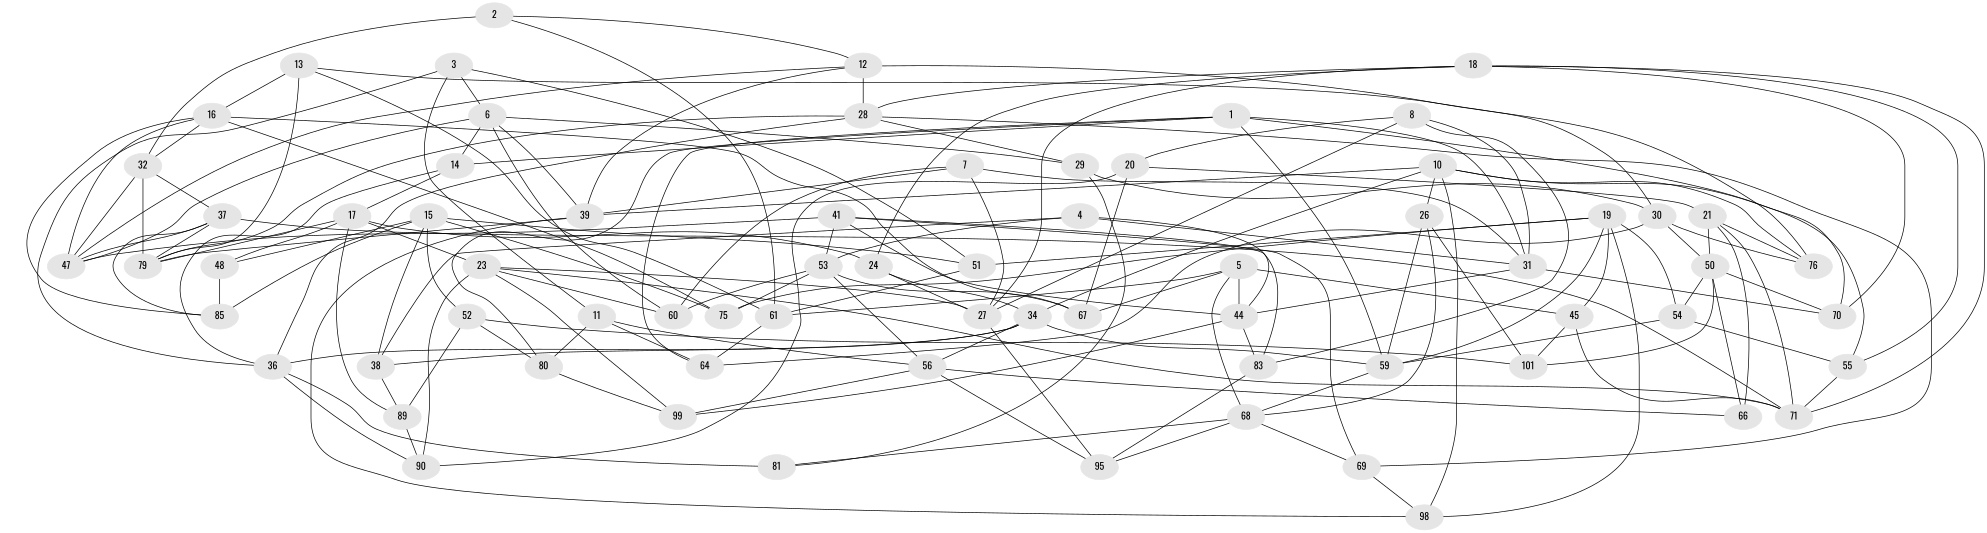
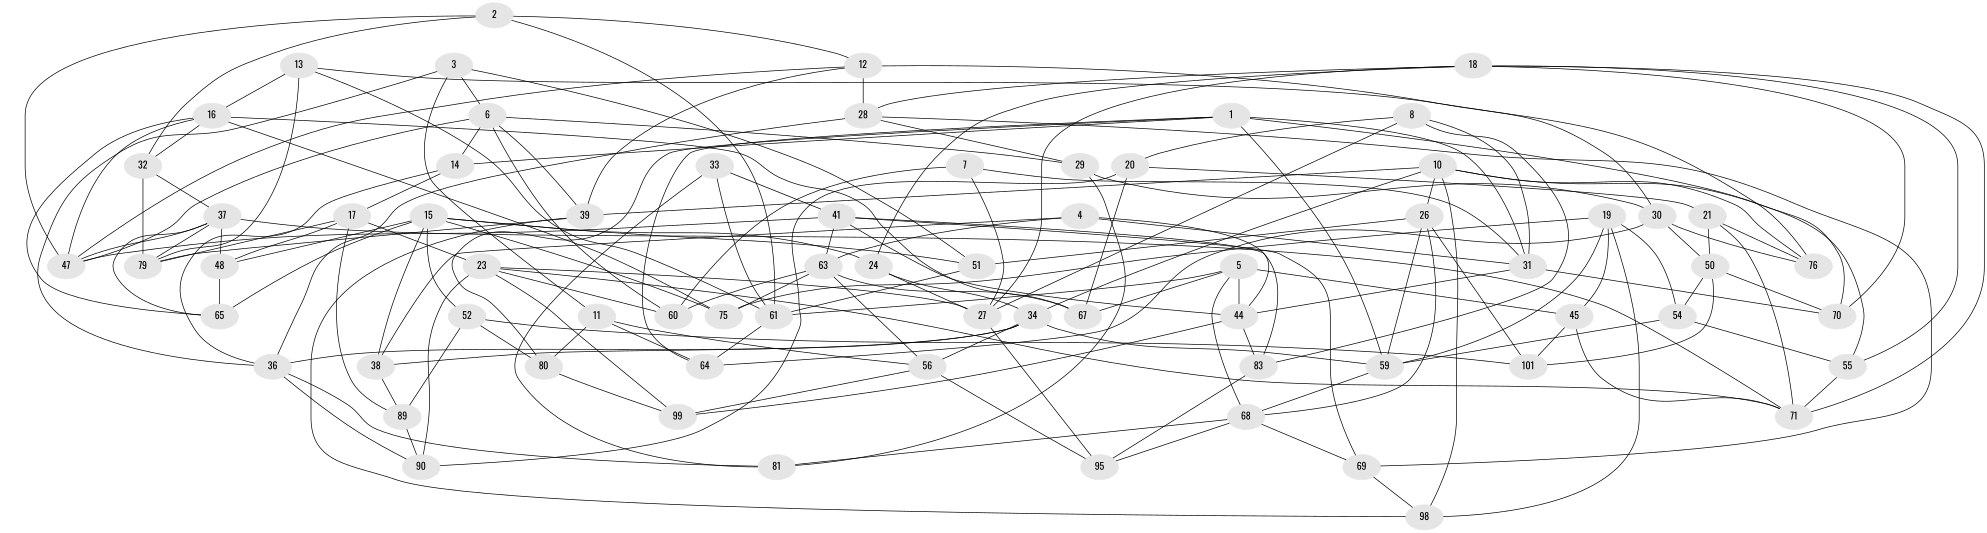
edge "28" -- "79": removed
node "33": added
edge "7" -- "39": removed
edge "32" -- "47": now "2" -- "47"
edge "17" -- "24": now "15" -- "24"
edge "37" -- "48": added
edge "19" -- "51": now "26" -- "51"
node "53": label "53" -> "63"
node "85": label "85" -> "65"
node "66": removed
